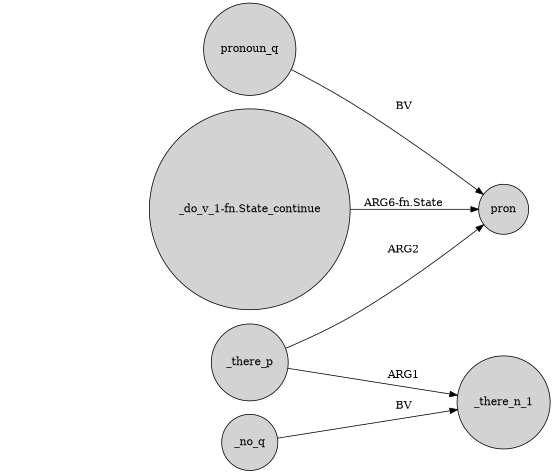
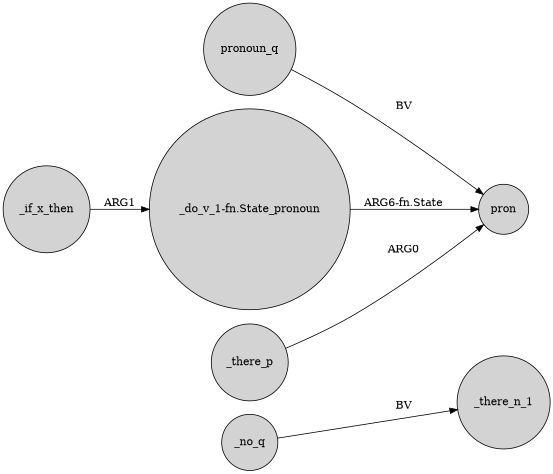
node "_if_x_then": added
node "_do_v_1-fn.State_continue": label "_do_v_1-fn.State_continue" -> "_do_v_1-fn.State_pronoun"
edge "_there_p" -> "pron": label "ARG2" -> "ARG0"
edge "_there_p" -> "_there_n_1": removed, label "ARG1"
